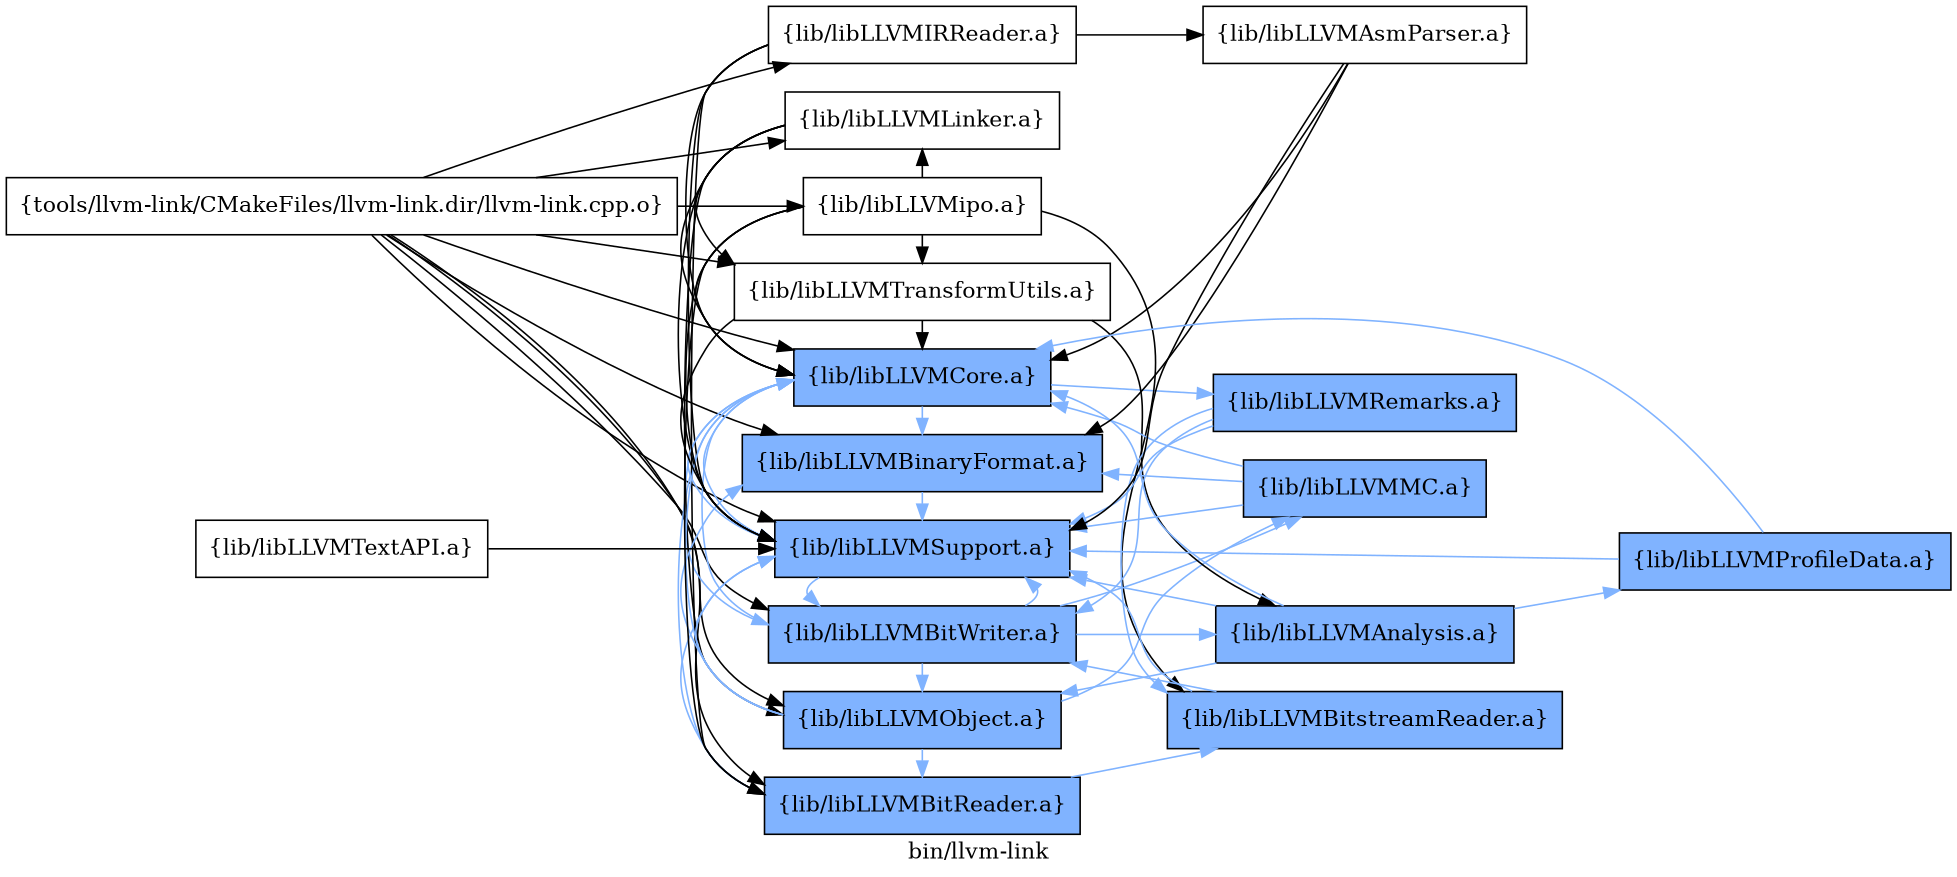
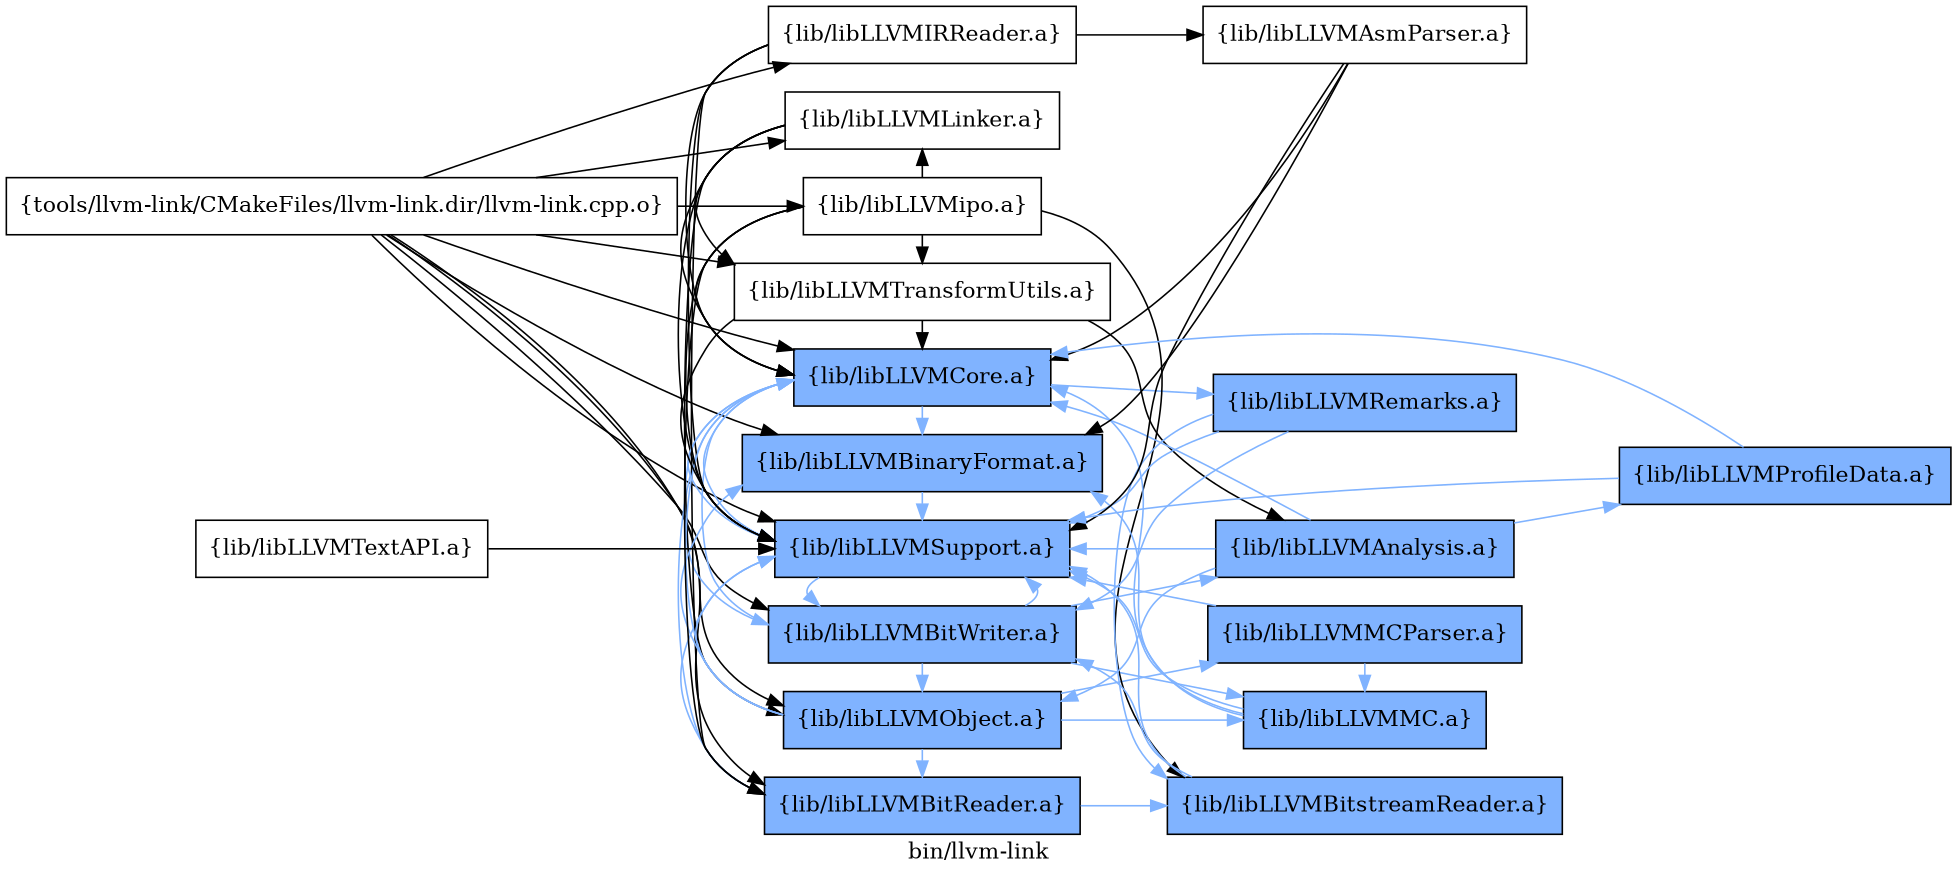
node "{lib/libLLVMMCParser.a}": added
